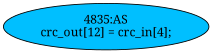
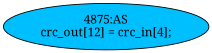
node "4835:AS crc_out[12] = crc_in[4];": label "4835:AS crc_out[12] = crc_in[4];" -> "4875:AS crc_out[12] = crc_in[4];"
